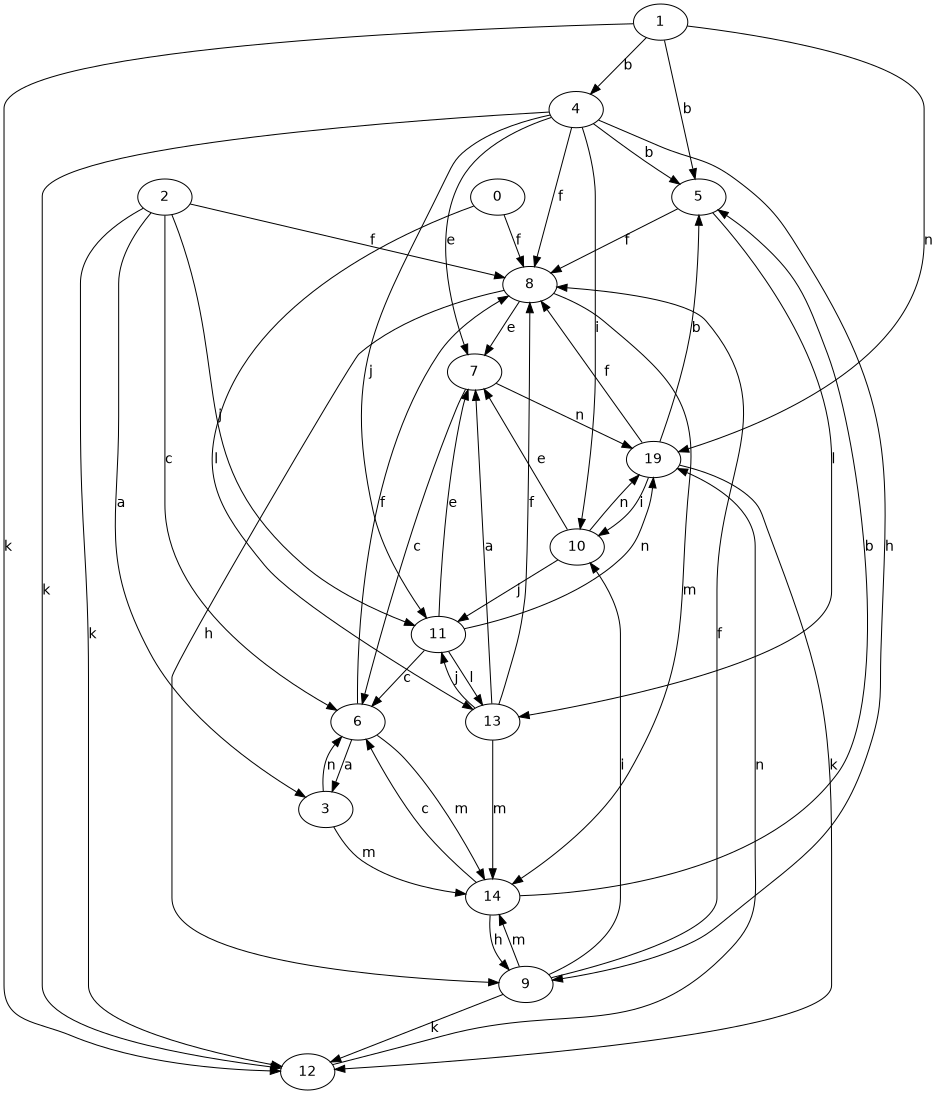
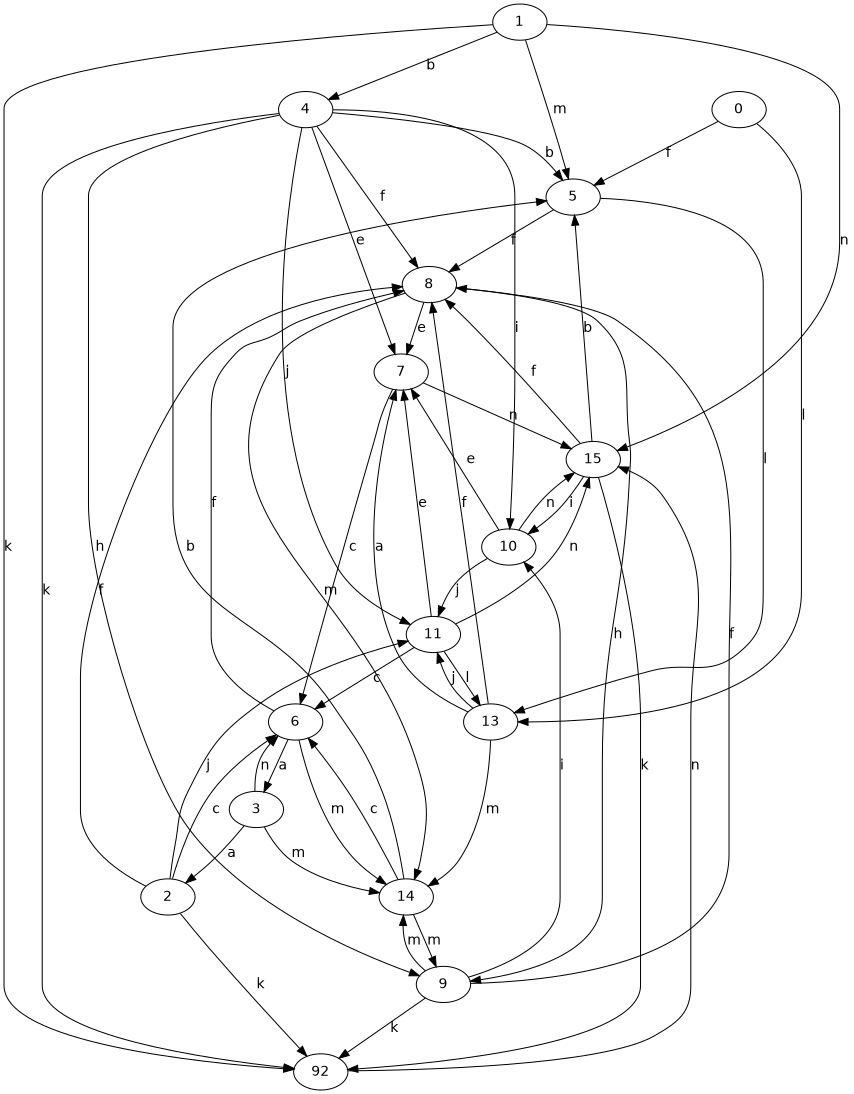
edge "1" -> "5": label "b" -> "m"
edge "0" -> "8": now "0" -> "5"
node "19": label "19" -> "15"
edge "2" -> "3": reversed
edge "14" -> "9": label "h" -> "m"
node "12": label "12" -> "92"
